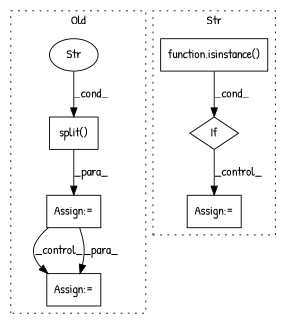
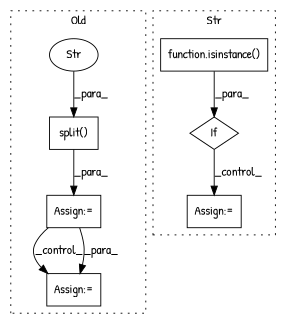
edge "Str" -> "split()": label "_cond_" -> "_para_"
edge "function.isinstance()" -> "If": label "_cond_" -> "_para_"
